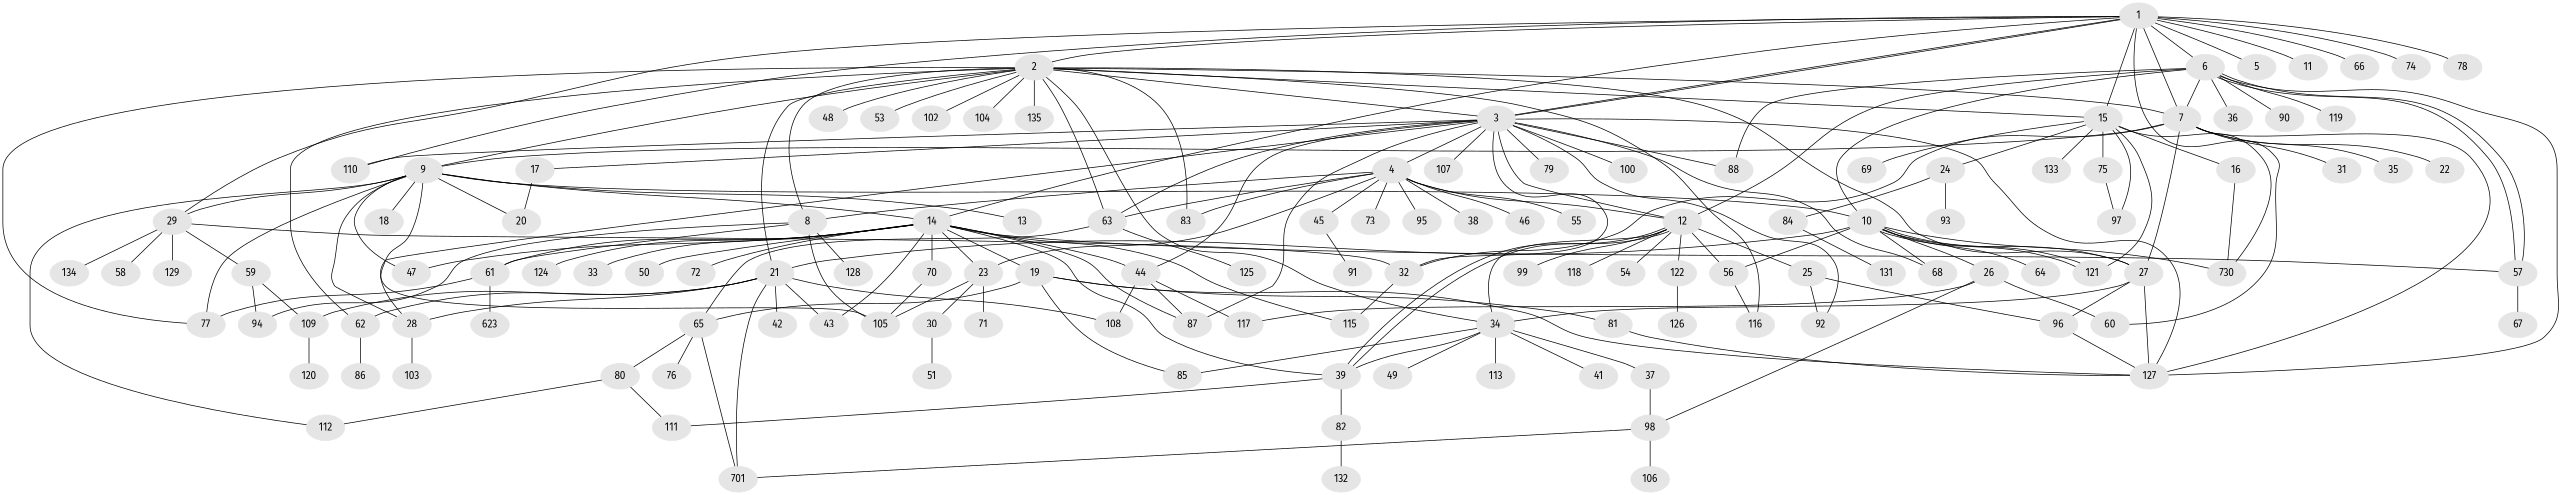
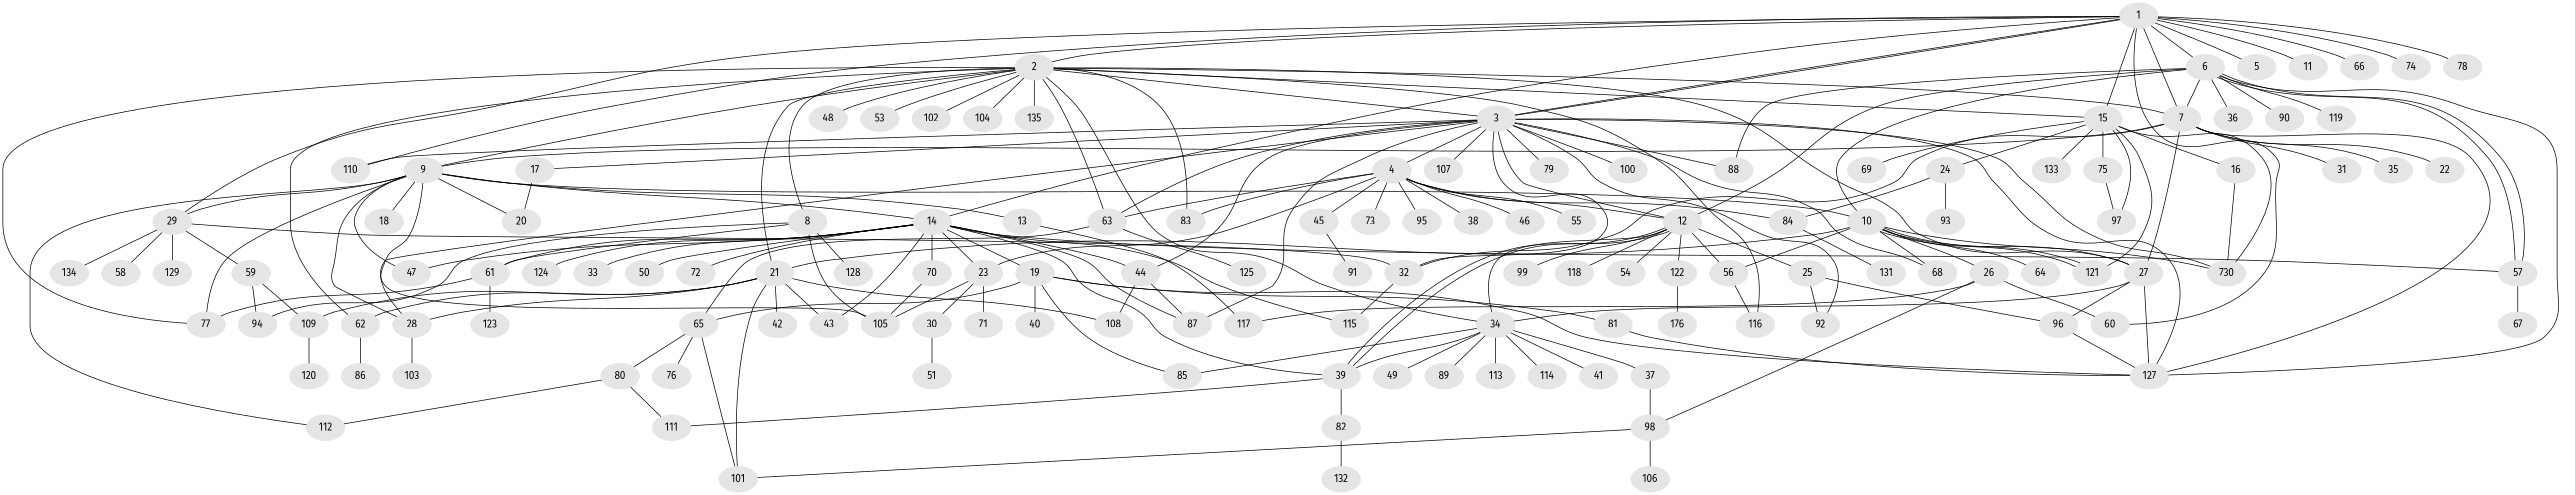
edge "3" -- "730": added
edge "4" -- "8": now "4" -- "84"
edge "44" -- "117": now "13" -- "117"
node "623": label "623" -> "123"
node "40": added
node "126": label "126" -> "176"
node "89": added
node "114": added
node "701": label "701" -> "101"
